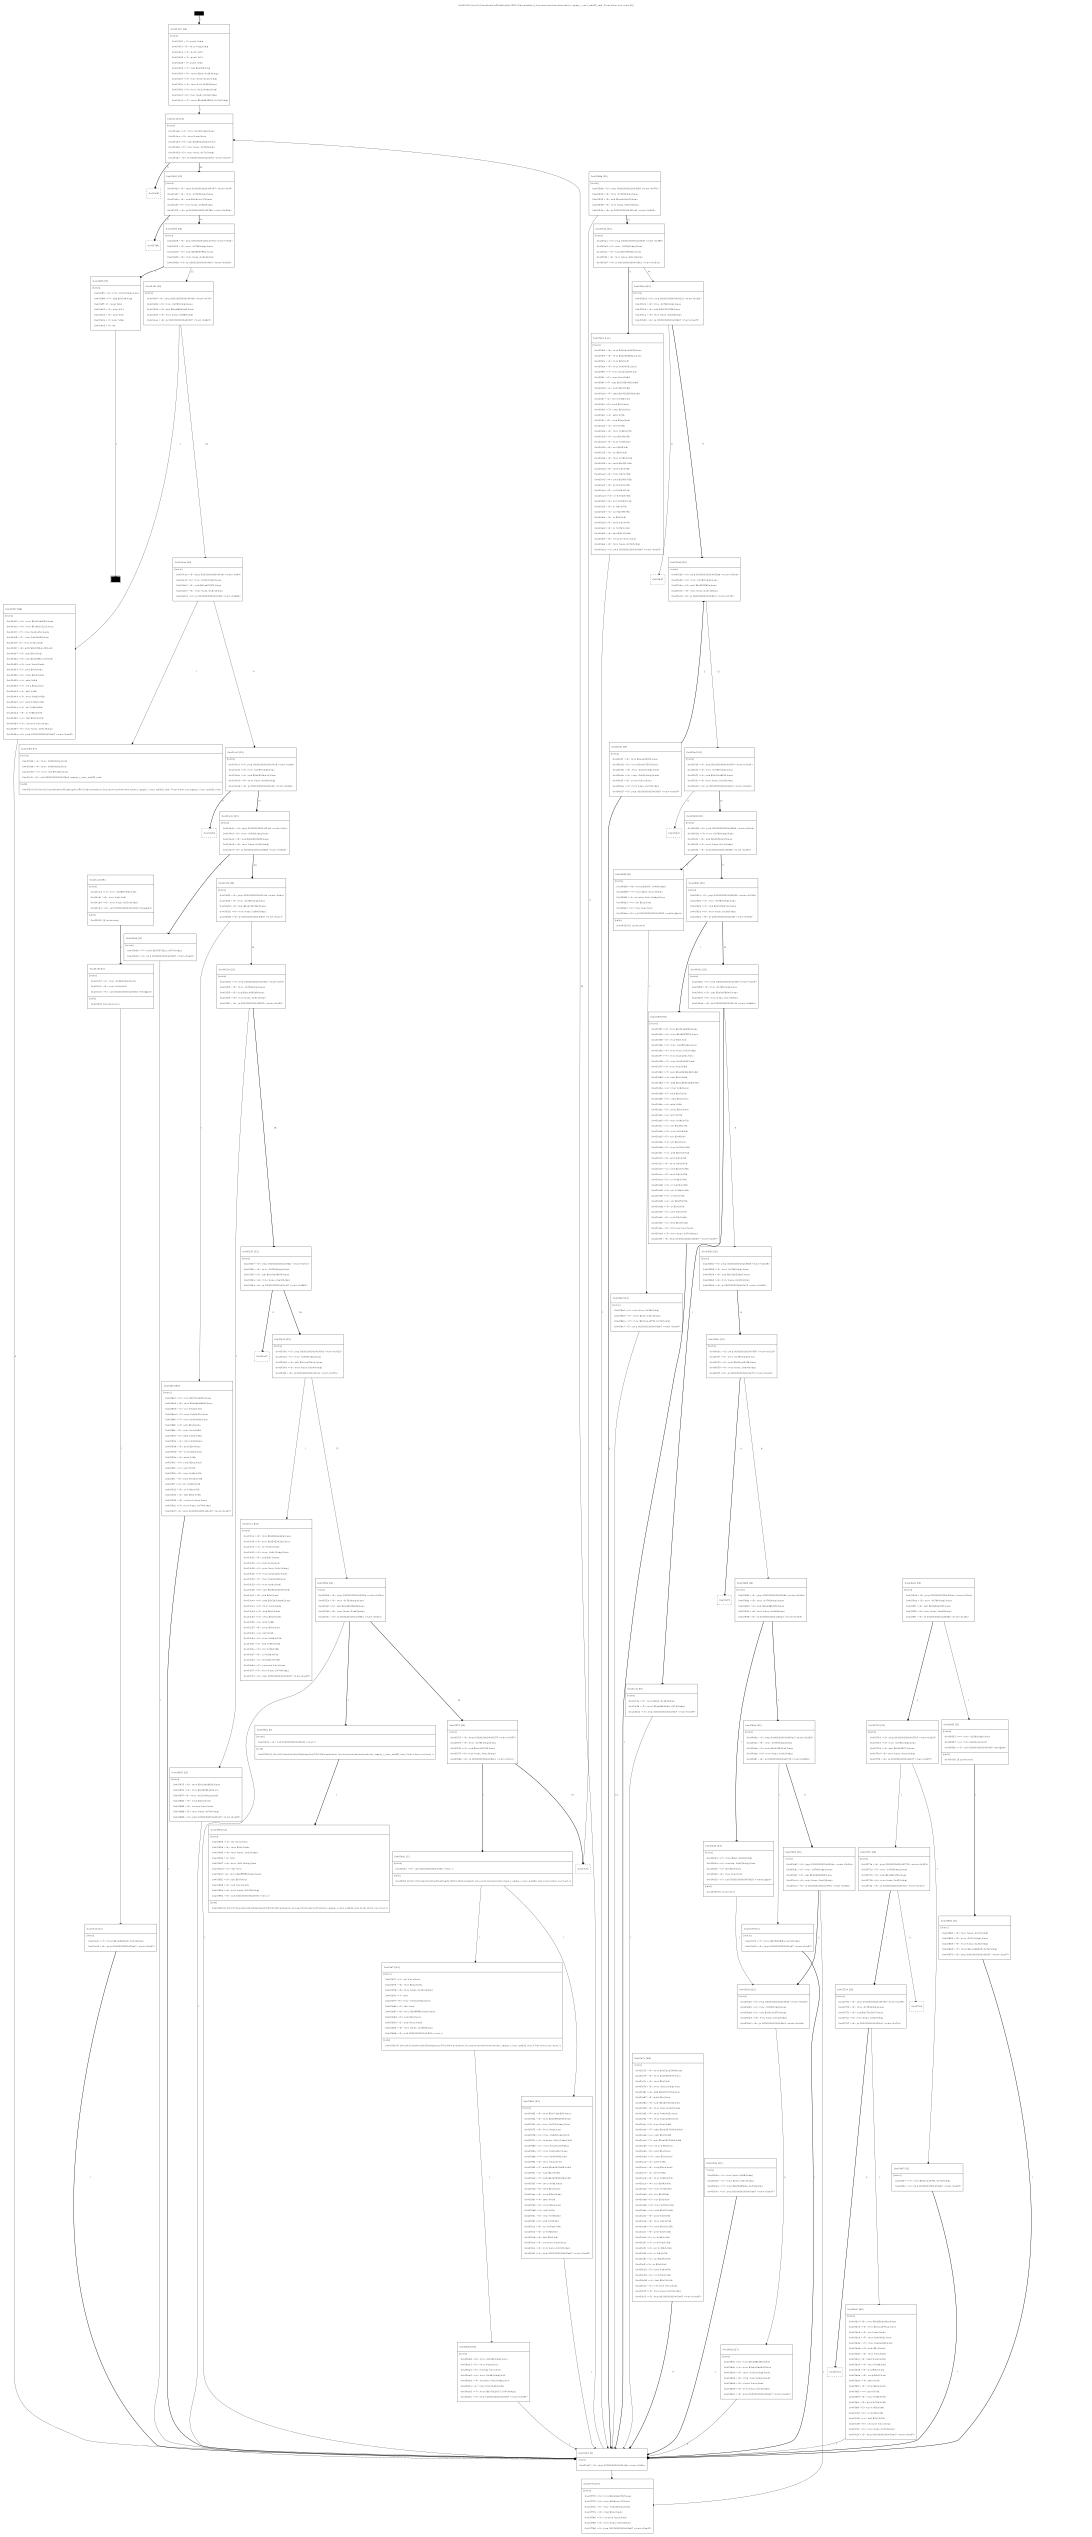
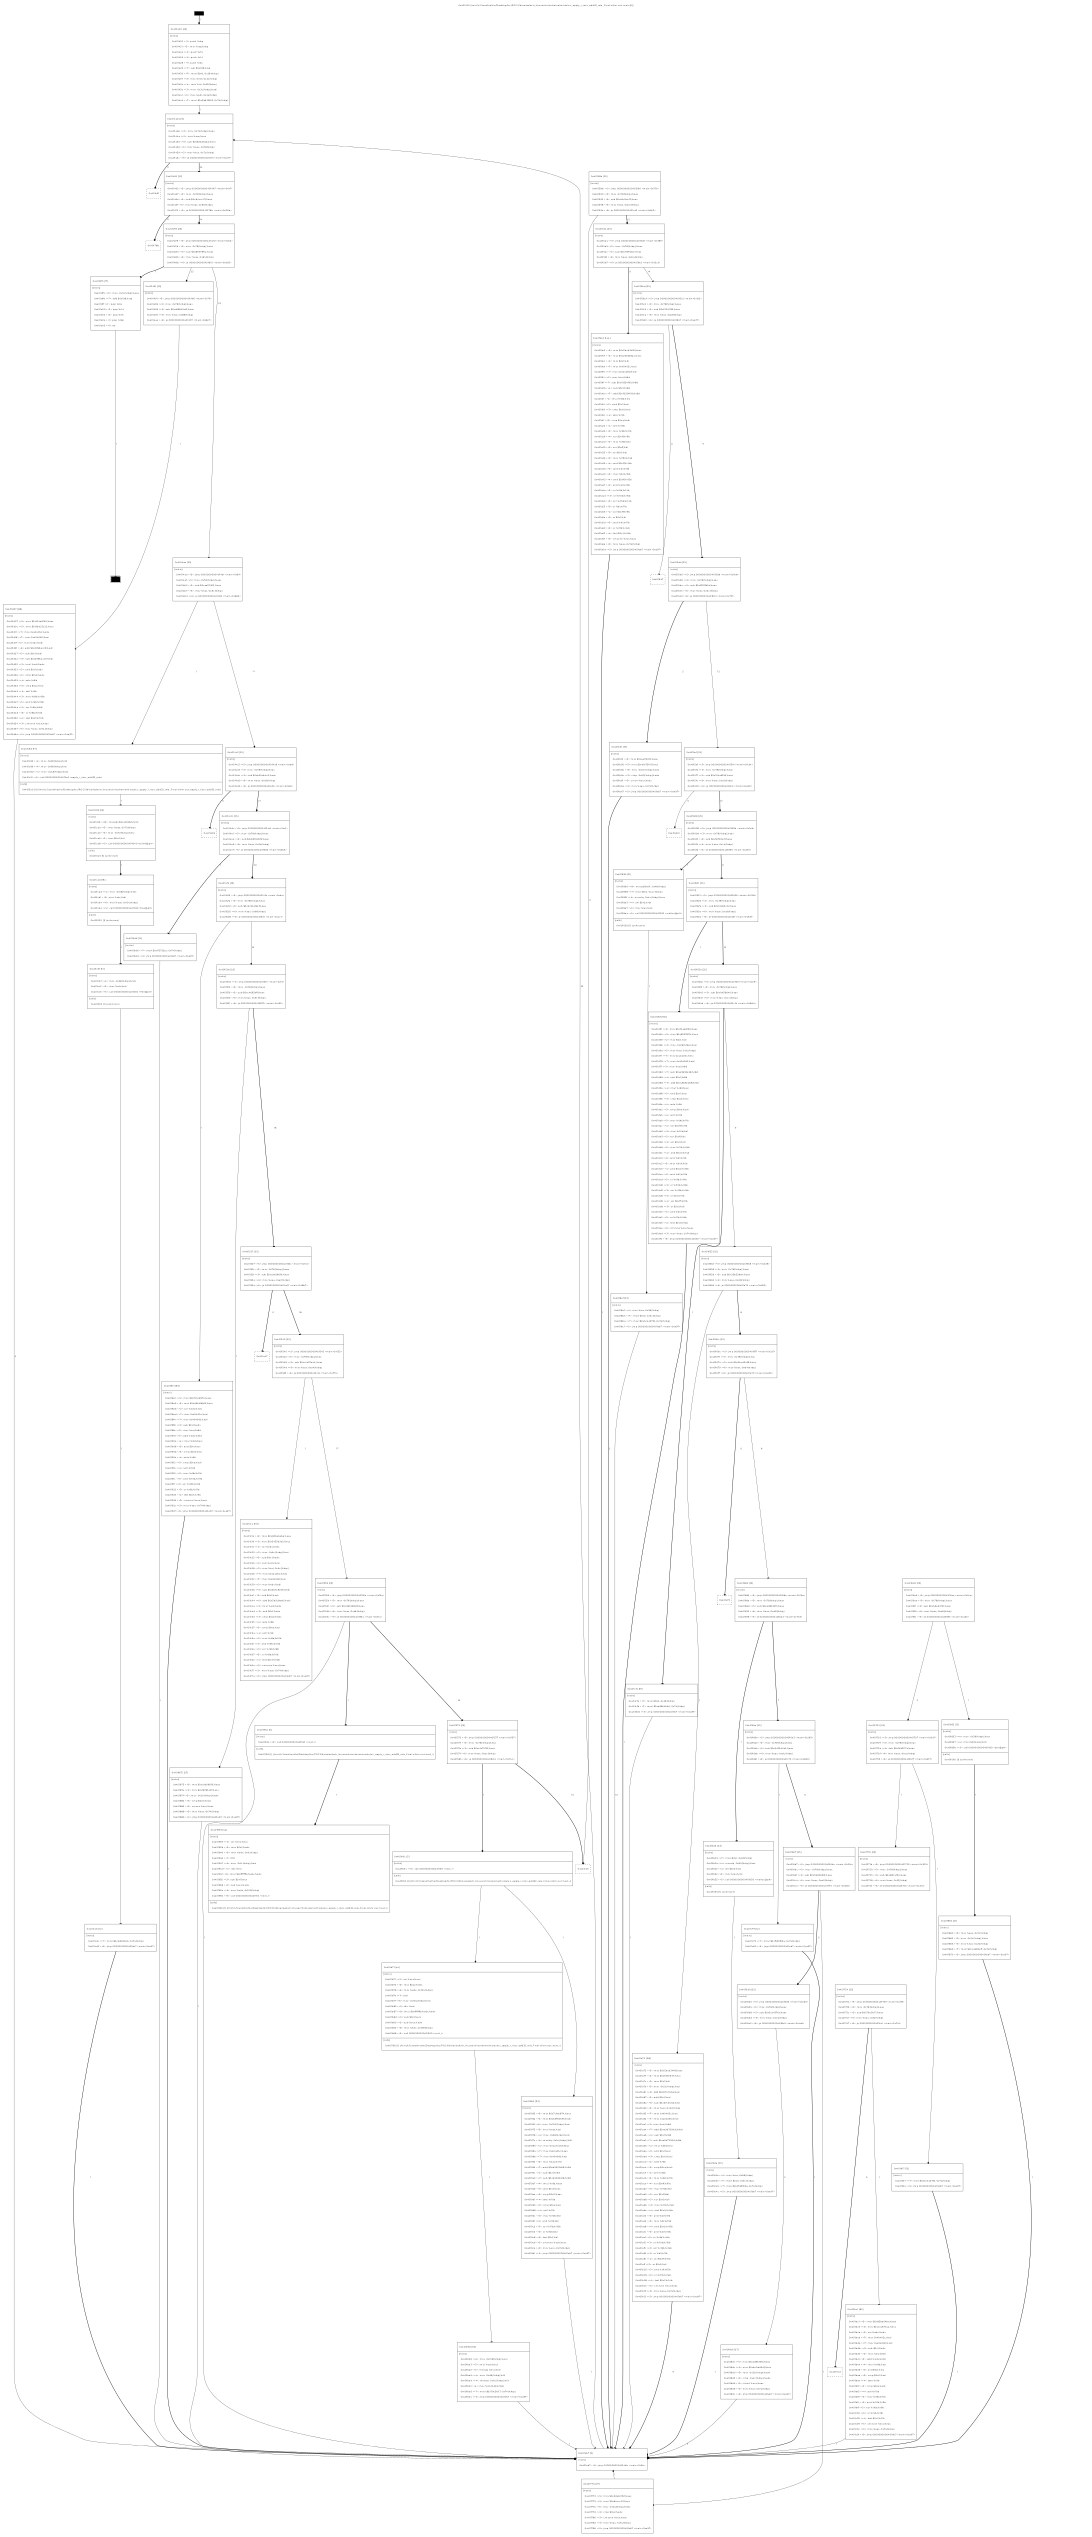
edge "0x401491 [25]" -> "0x4014aa [25]": now "0x401478 [25]" -> "0x4014aa [25]"
edge "0x401b51 [27]" -> "0x4015d6 [25]": reversed
node "0x401c96 [23]": added
edge "0x401527 [25]" -> "0x401540 [25]": arrowhead diamond -> tee
edge "0x4019e2 [144]" -> "0x401eb7 [5]": style solid -> bold
edge "0x401653 [25]" -> "0x401a72 [165]": added, label "1"
edge "0x4016e9 [25]" -> "0x401702 [25]": style bold -> solid
edge "0x40171b [25]" -> "0x401734 [25]": removed, label "1"
edge "0x401b23 [23]" -> "0x4016d0 [25]": now "0x401b23 [23]" -> "0x401b3a [23]"
node "0x4017e3": removed
edge "0x401b3a [23]" -> "0x401eb7 [5]": arrowhead diamond -> tee
edge "0x401eb7 [5]" -> "0x401770 [27]": reversed
